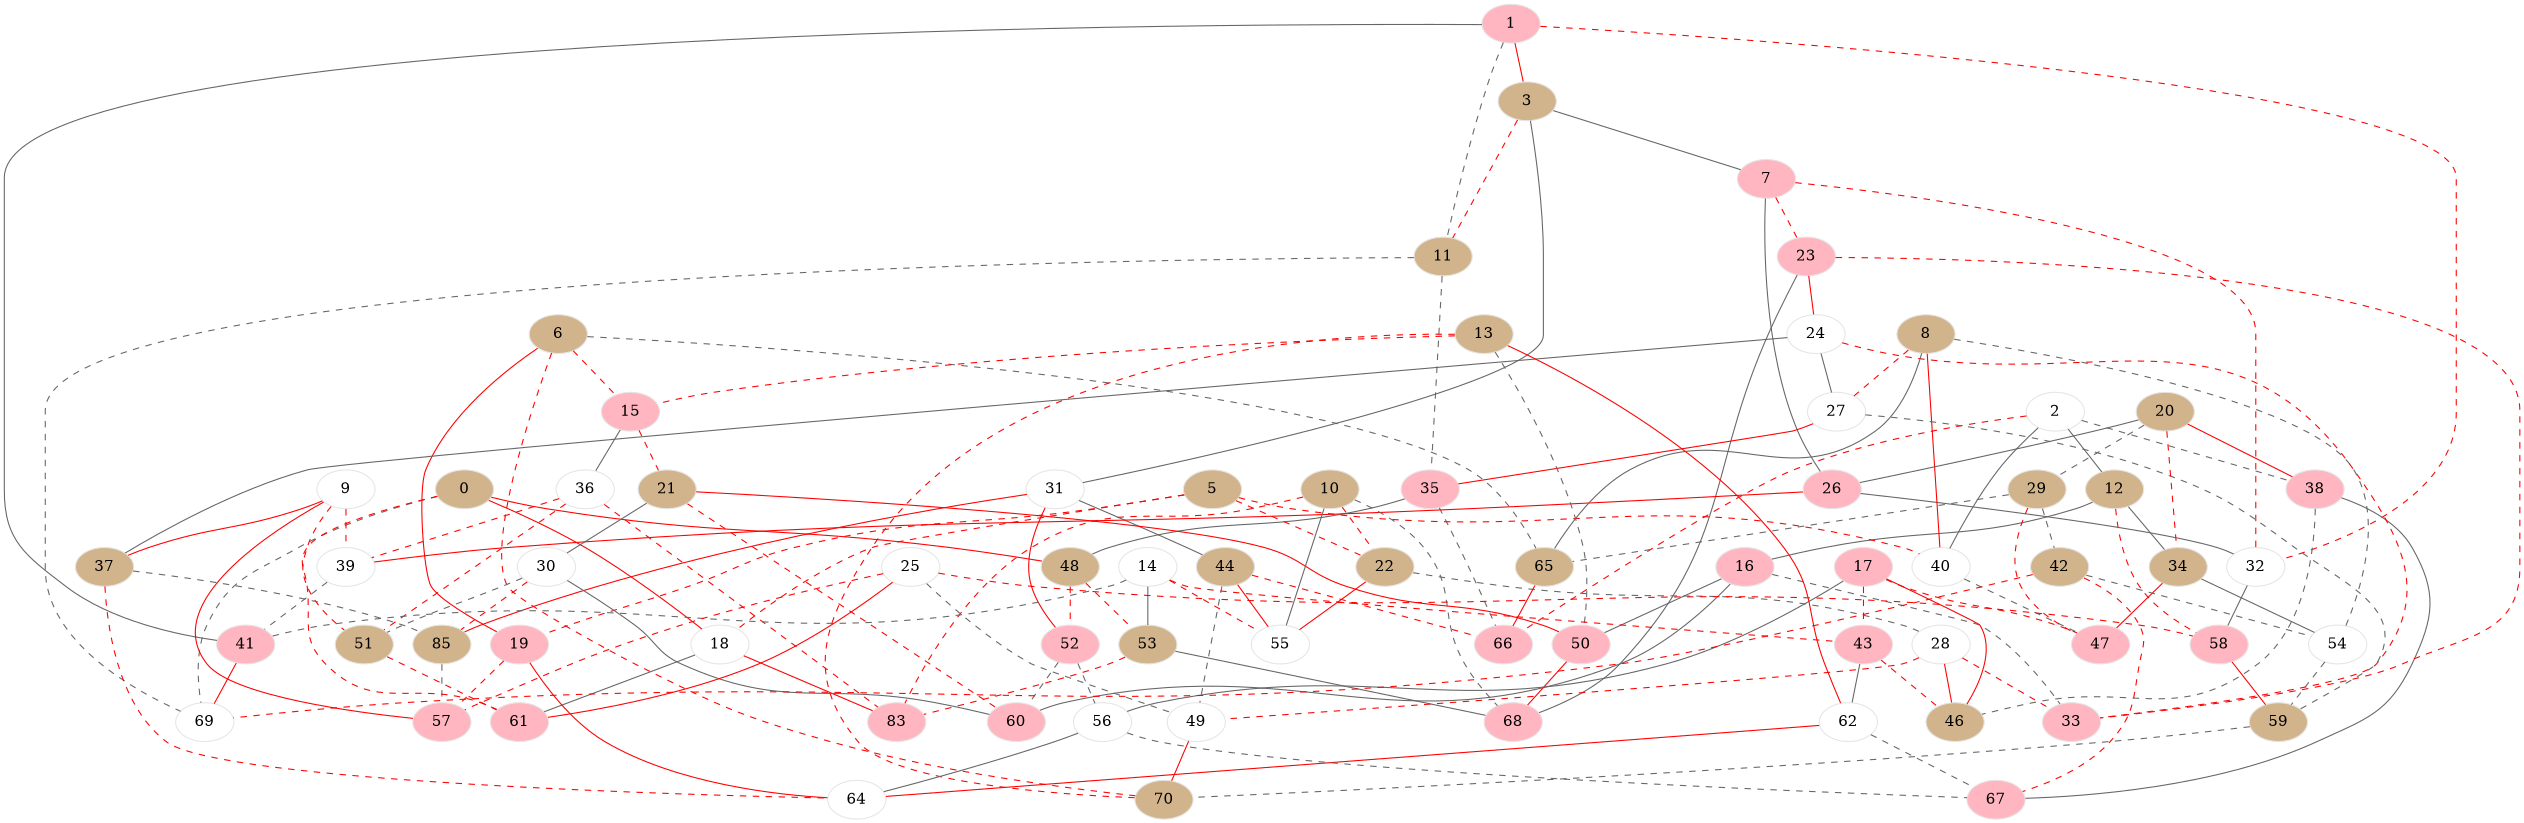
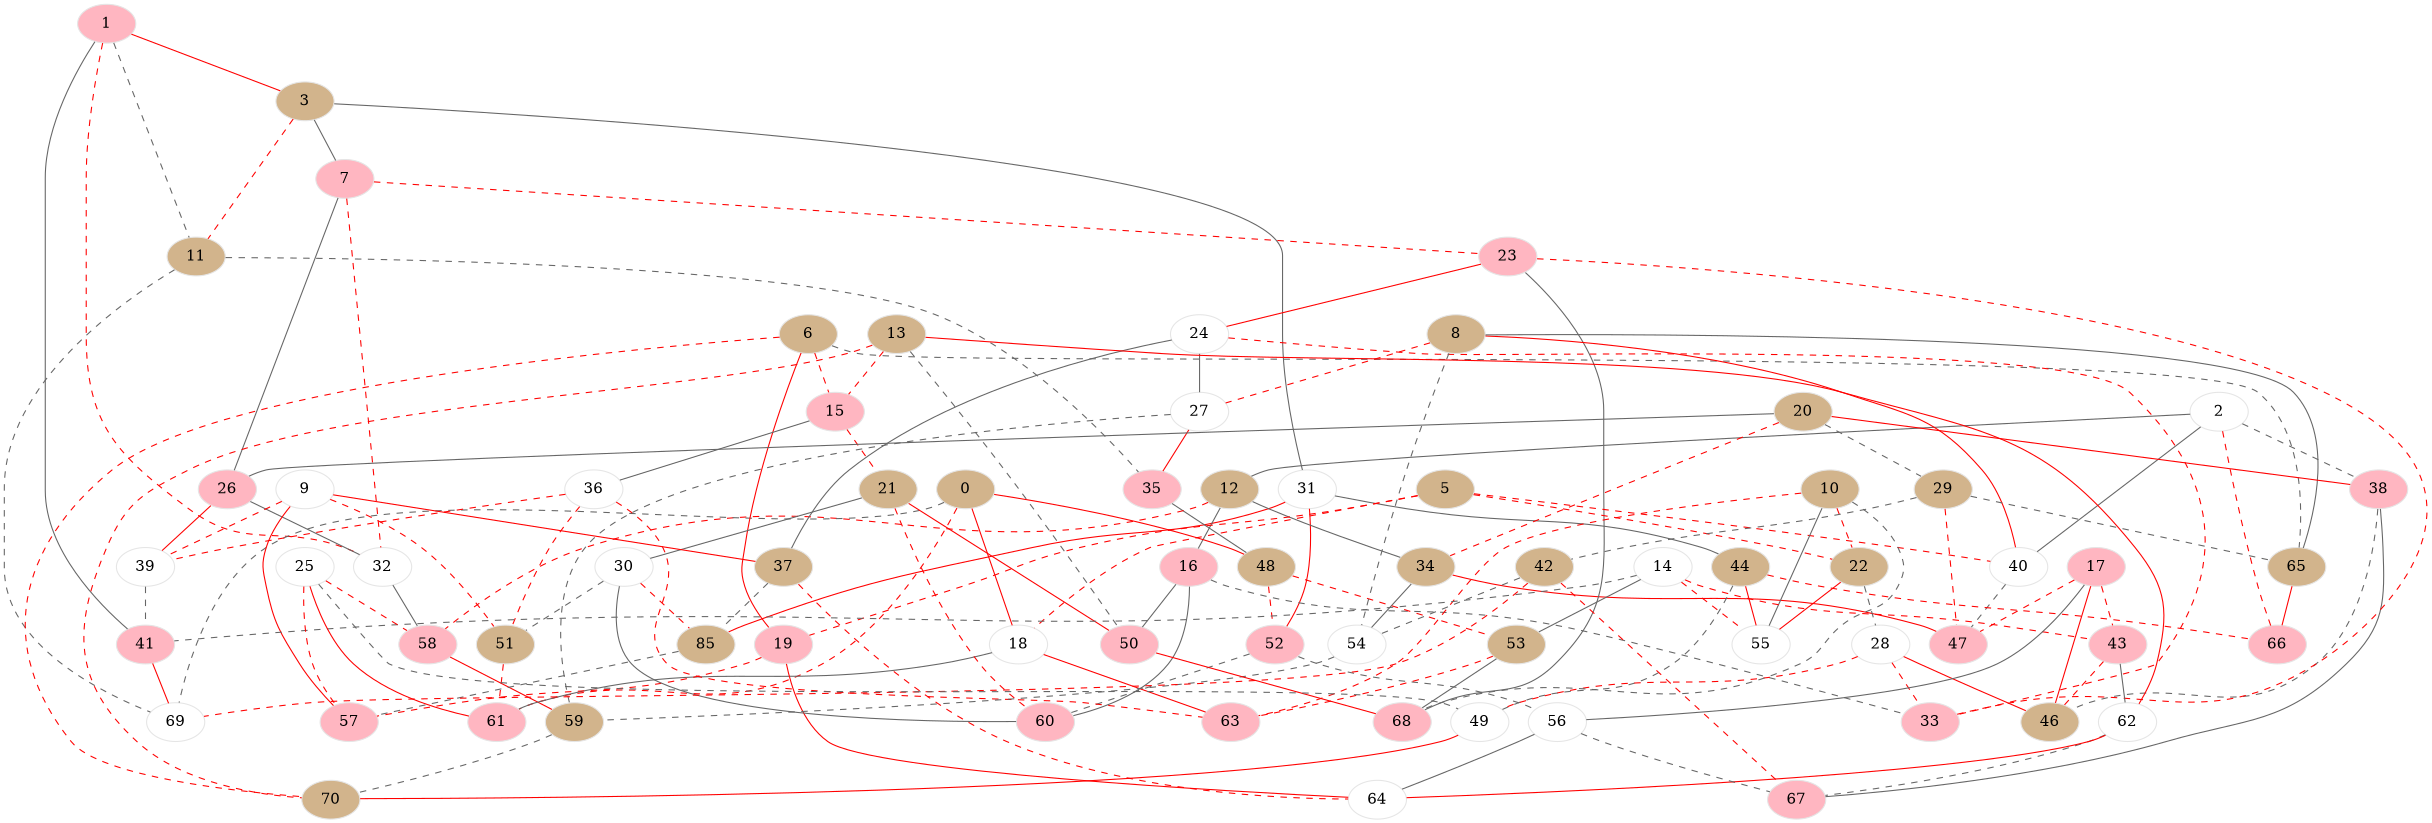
edge "35" -- "66": removed
node "83": label "83" -> "63"
